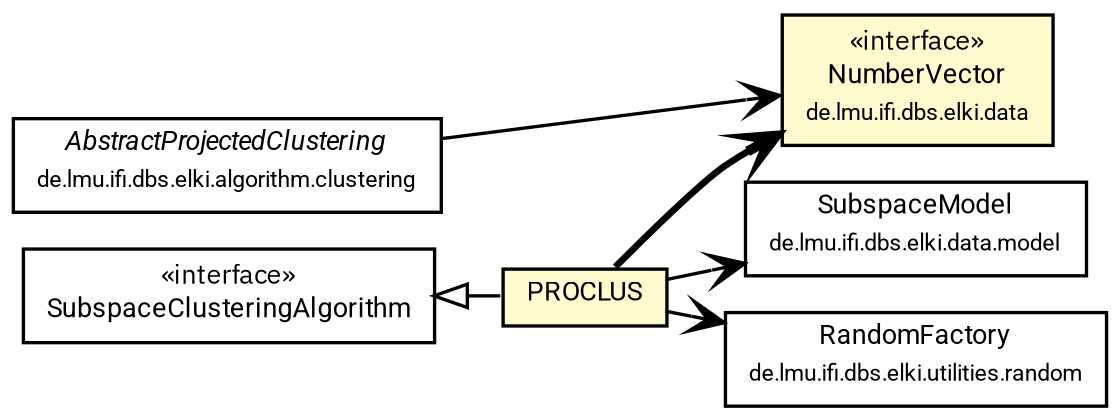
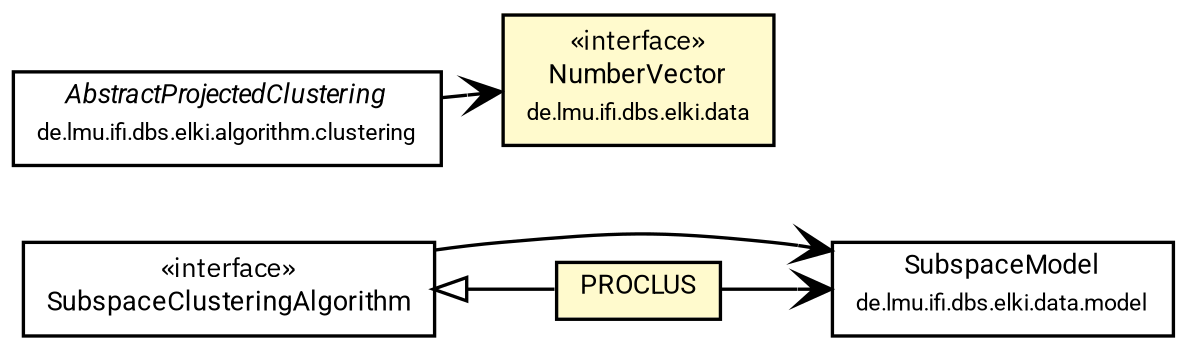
edge "PROCLUS" -> "NumberVector": removed
edge "SubspaceClusteringAlgorithm" -> "SubspaceModel": added
node "RandomFactory": removed
